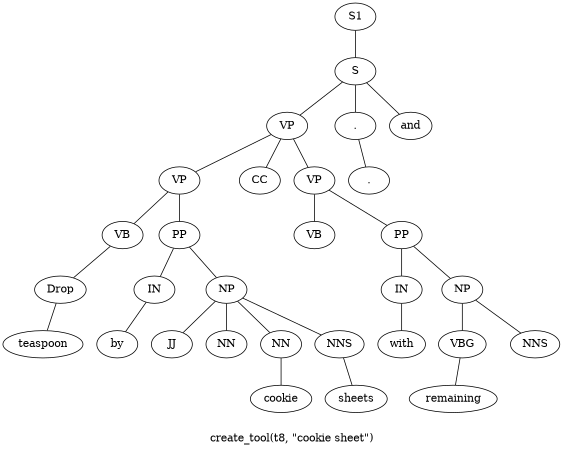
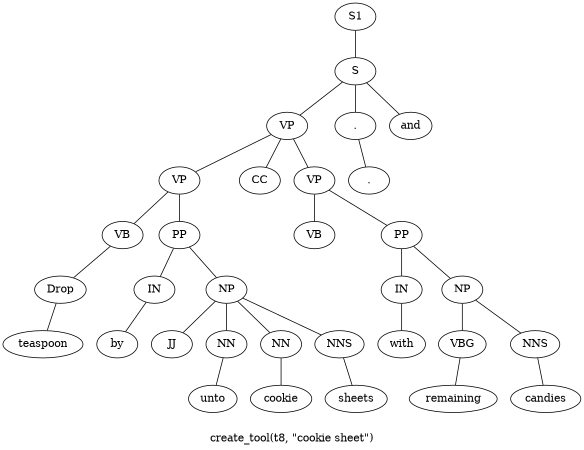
node "unto": added
node "candies": added
